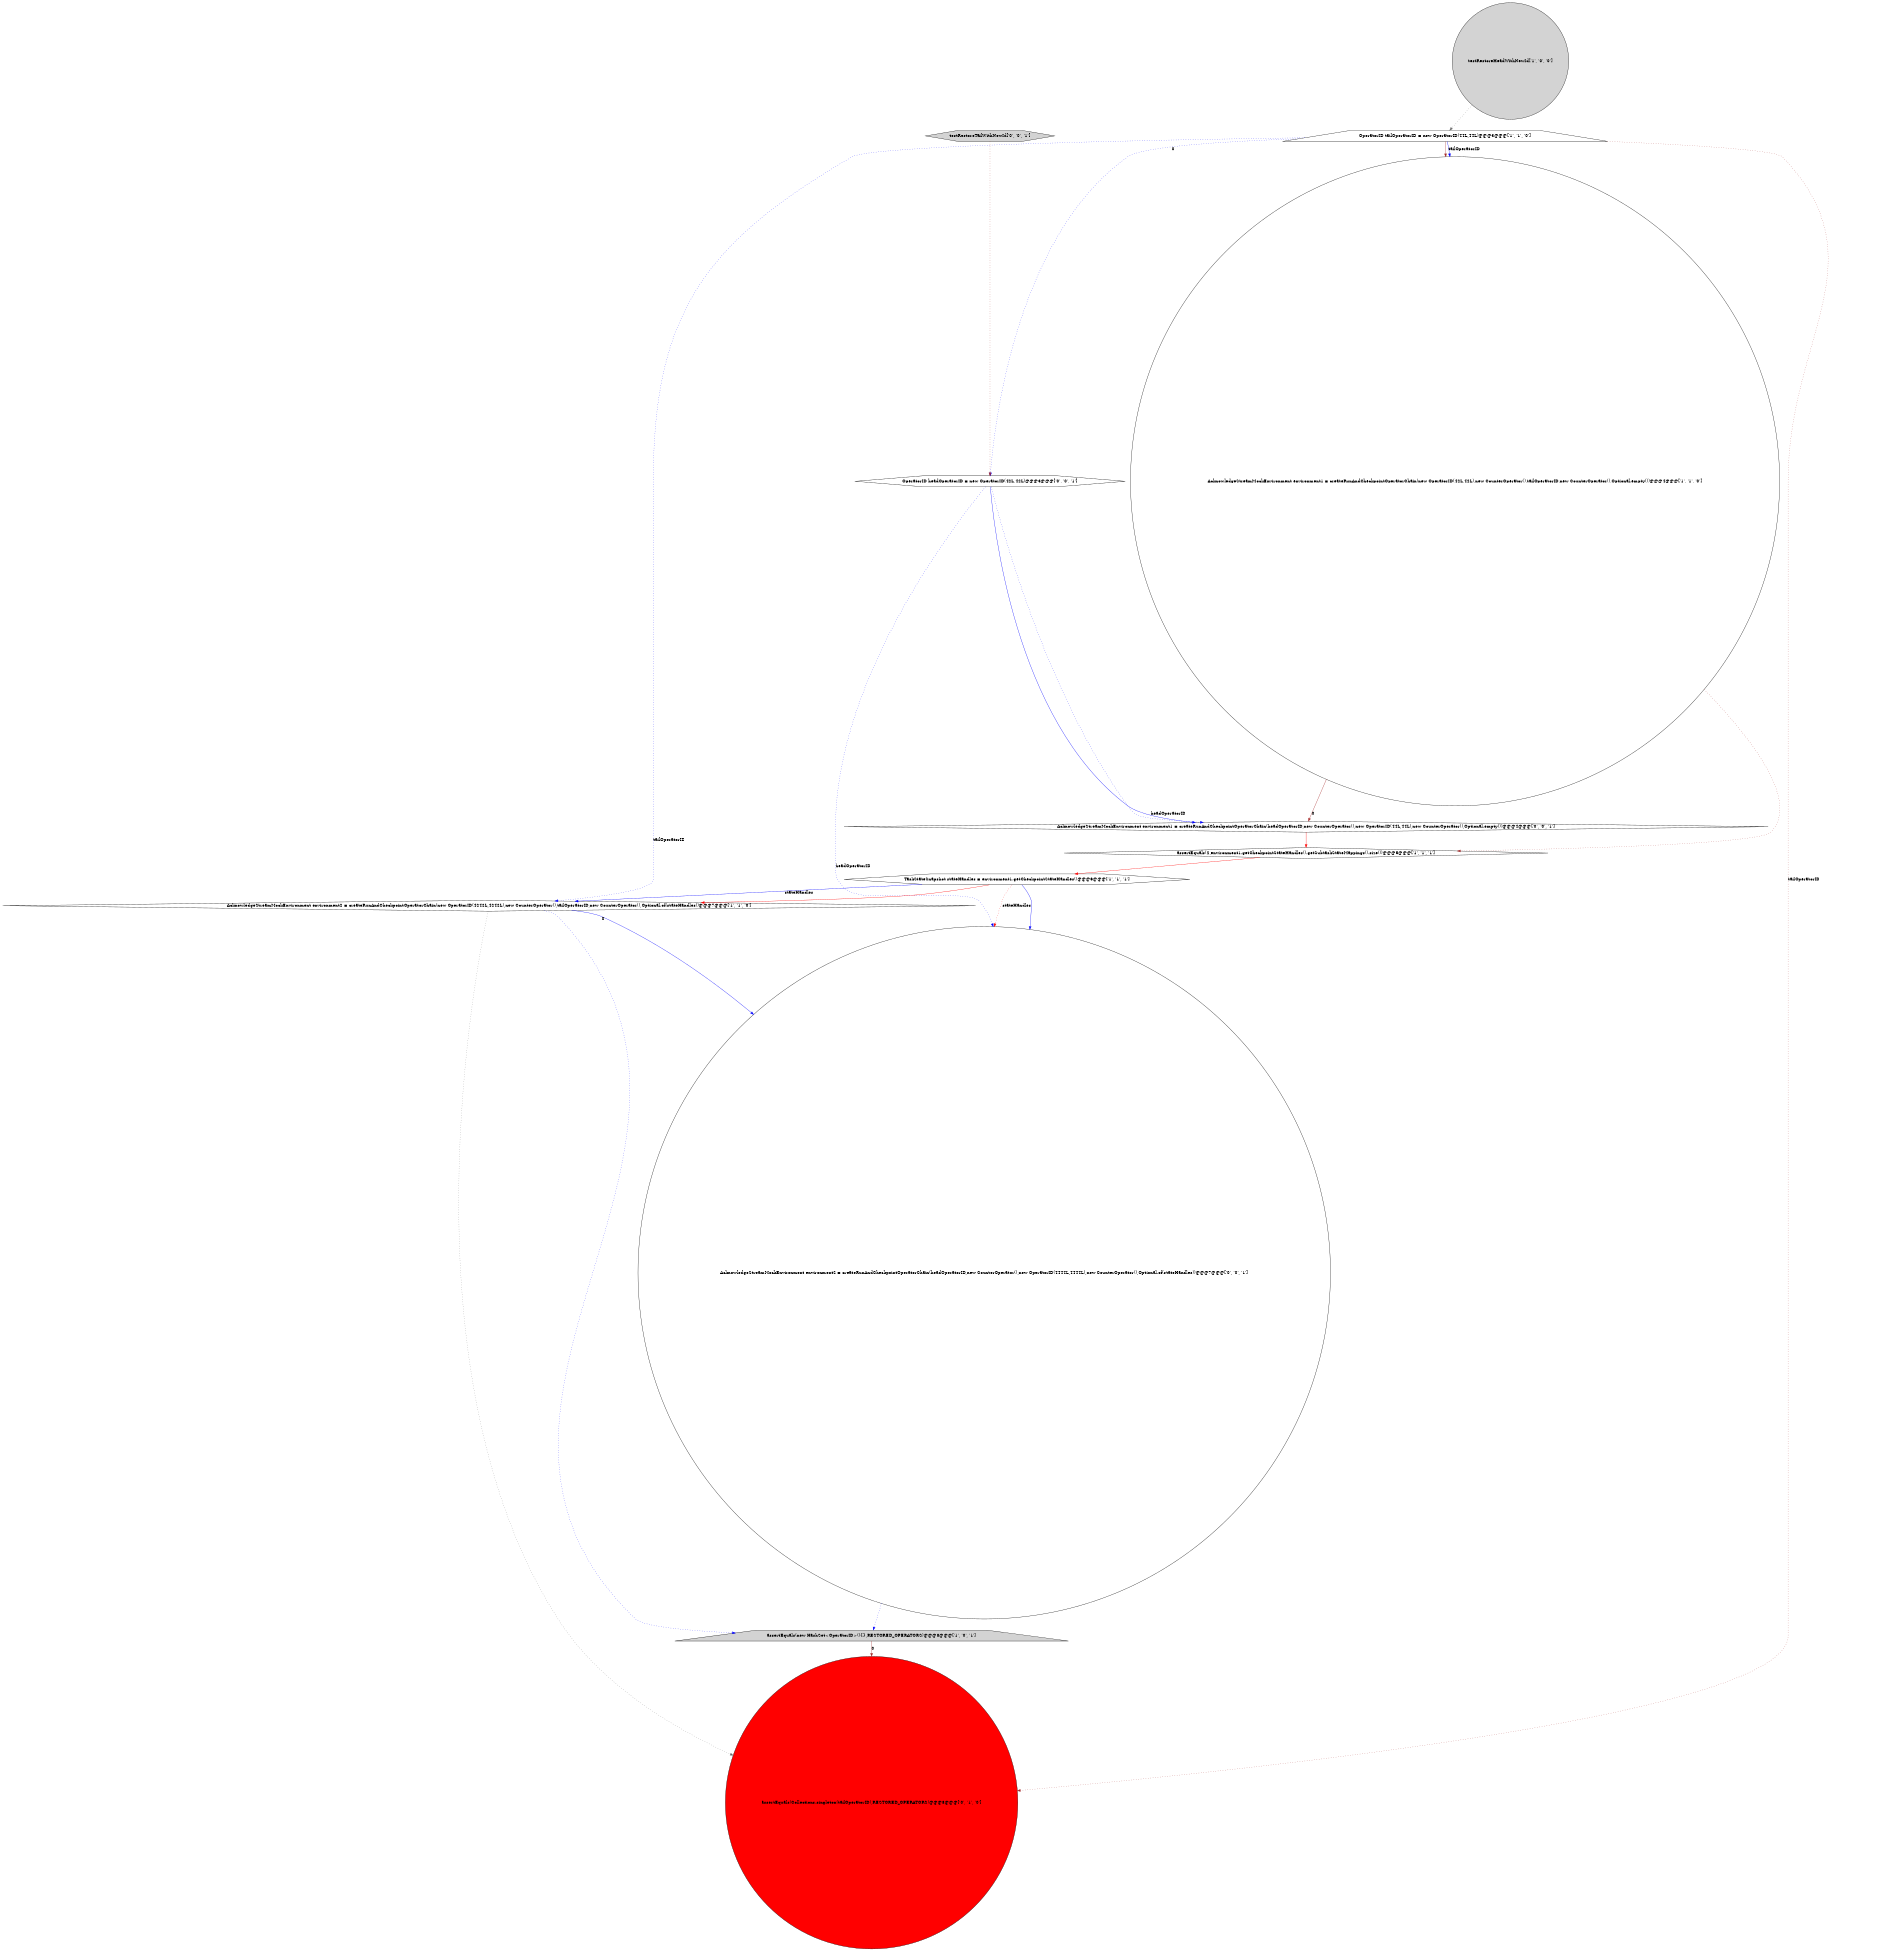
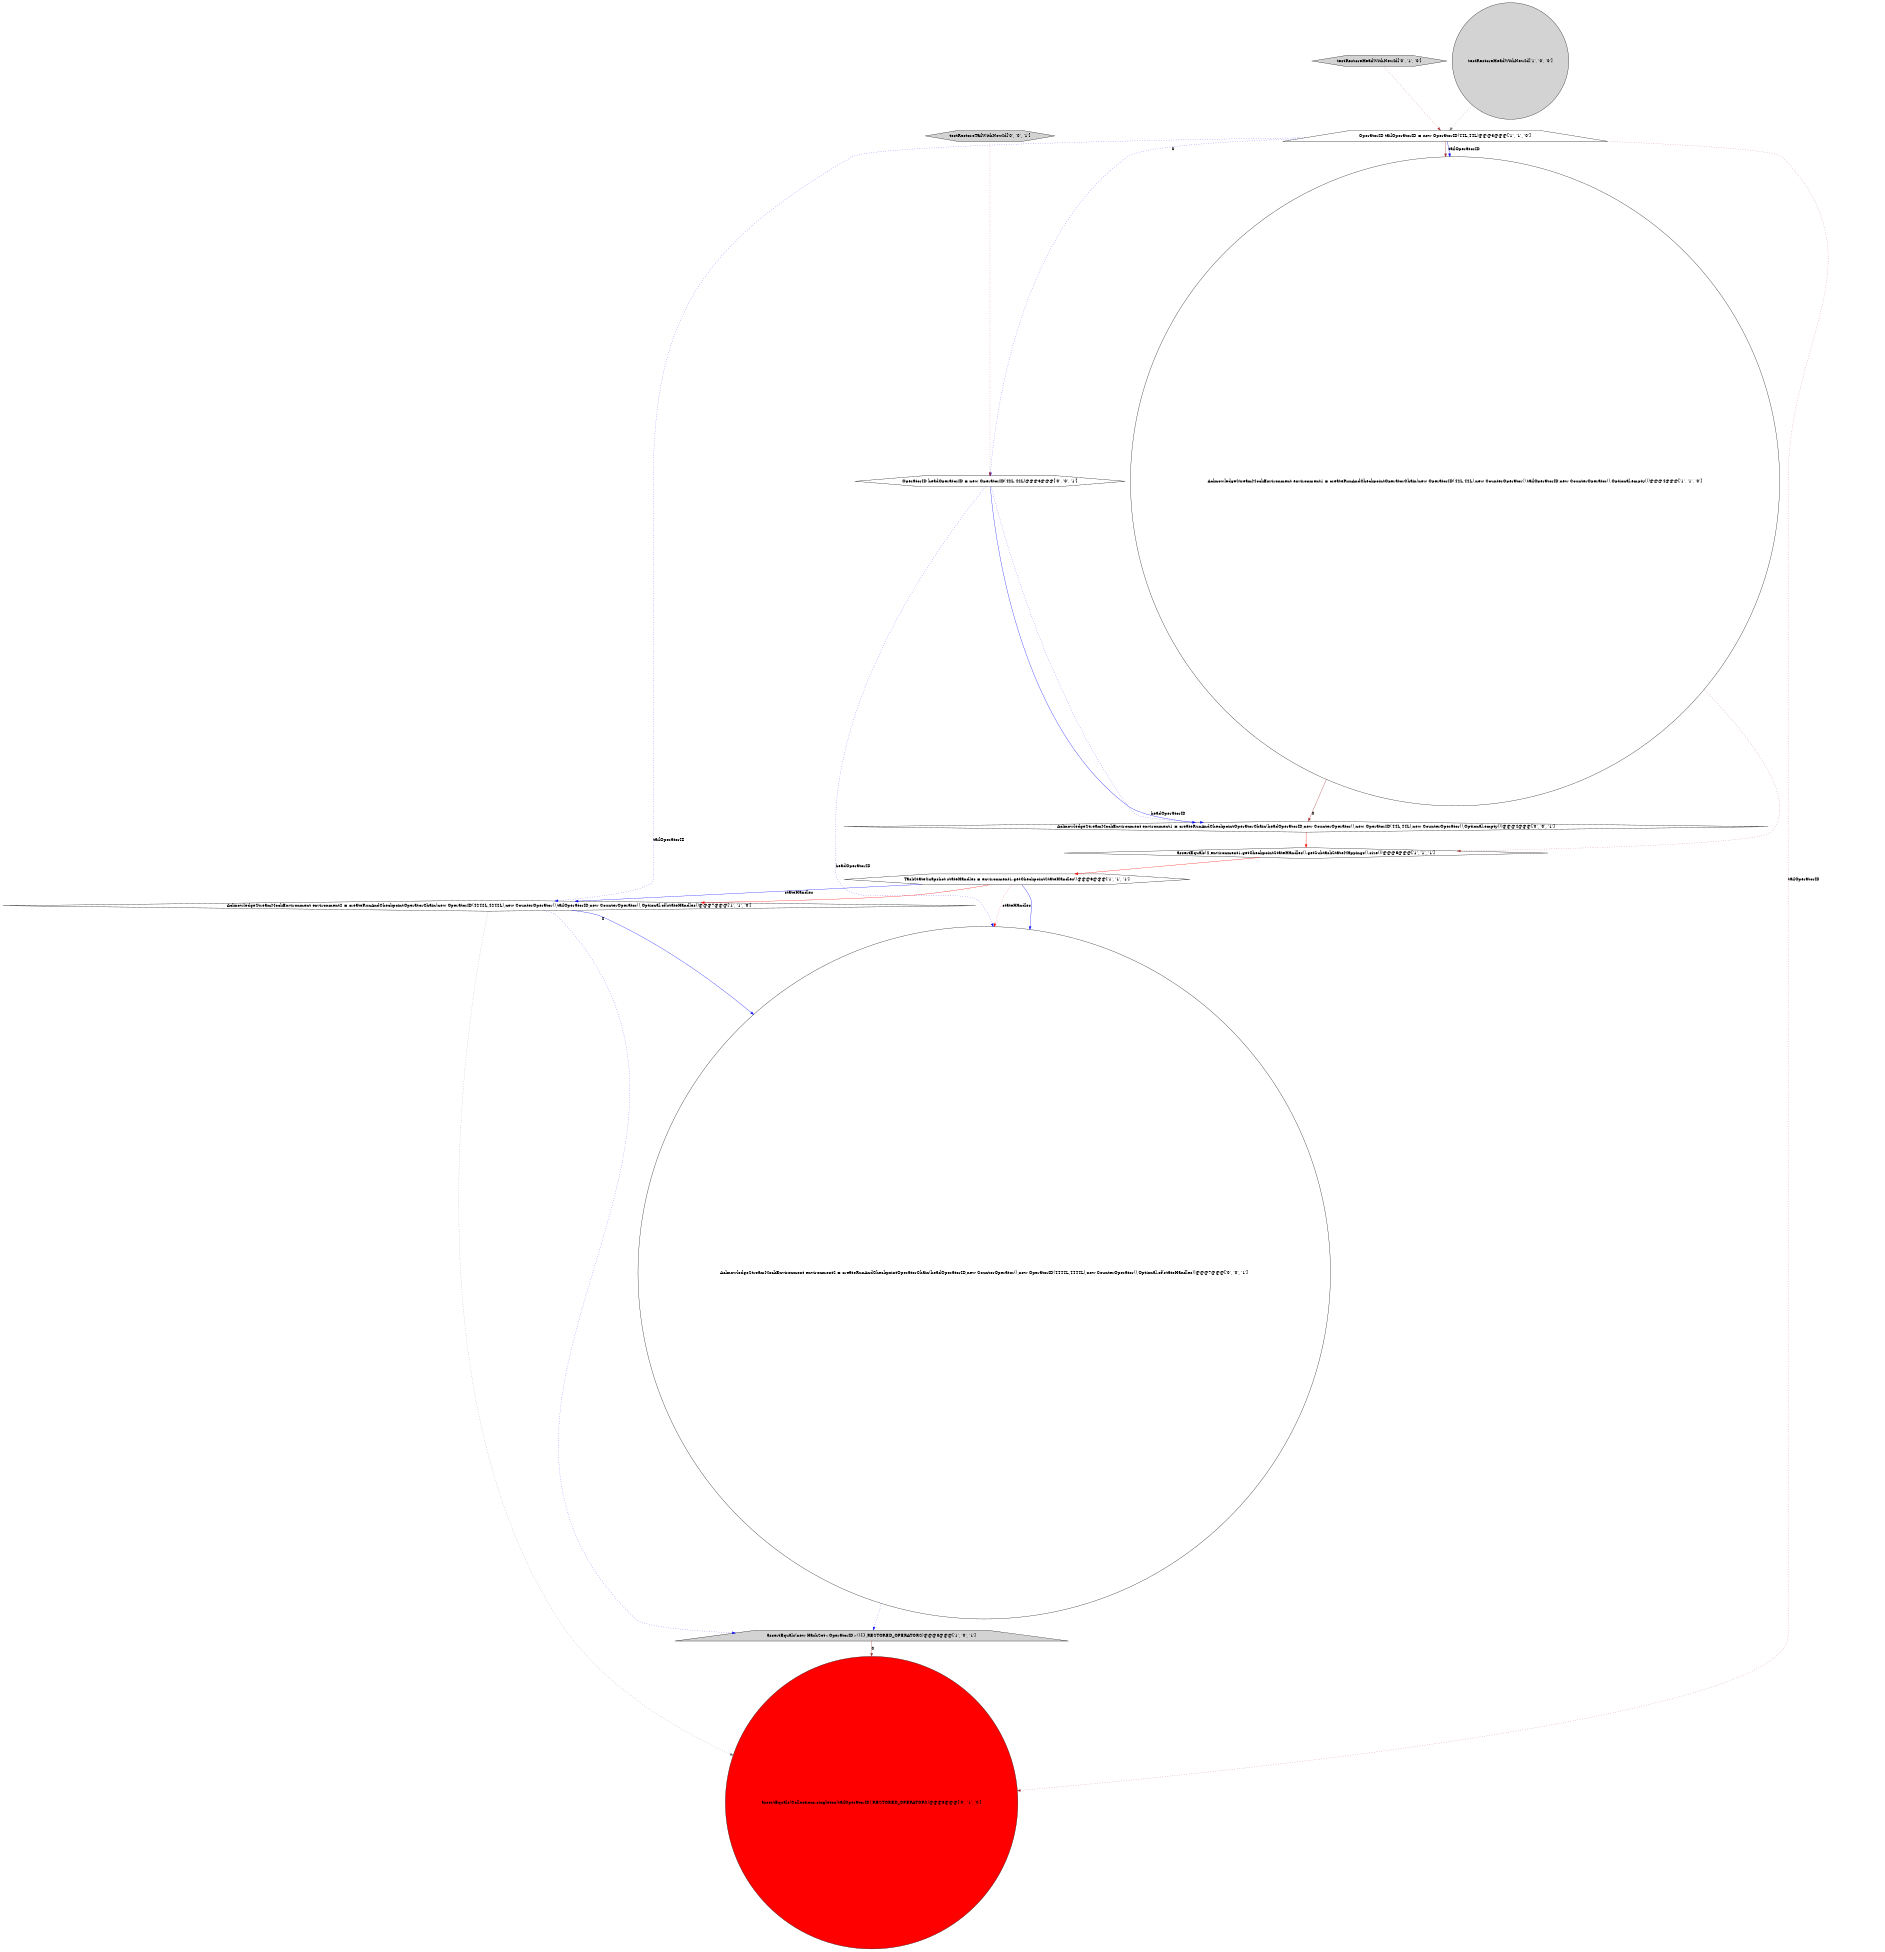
node "testRestoreHeadWithNewId['0', '1', '0']": added
